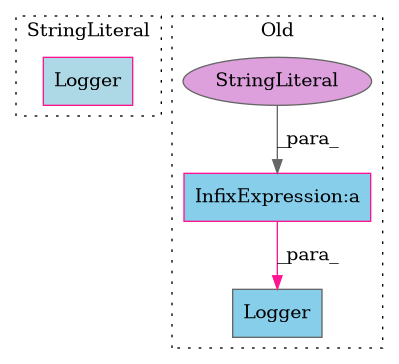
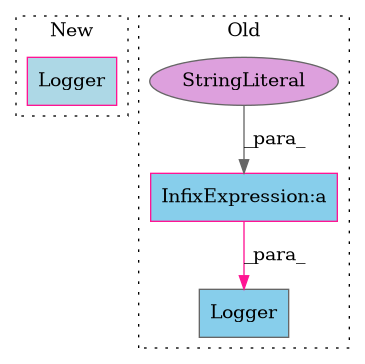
cluster "StringLiteral": label "StringLiteral" -> "New"
